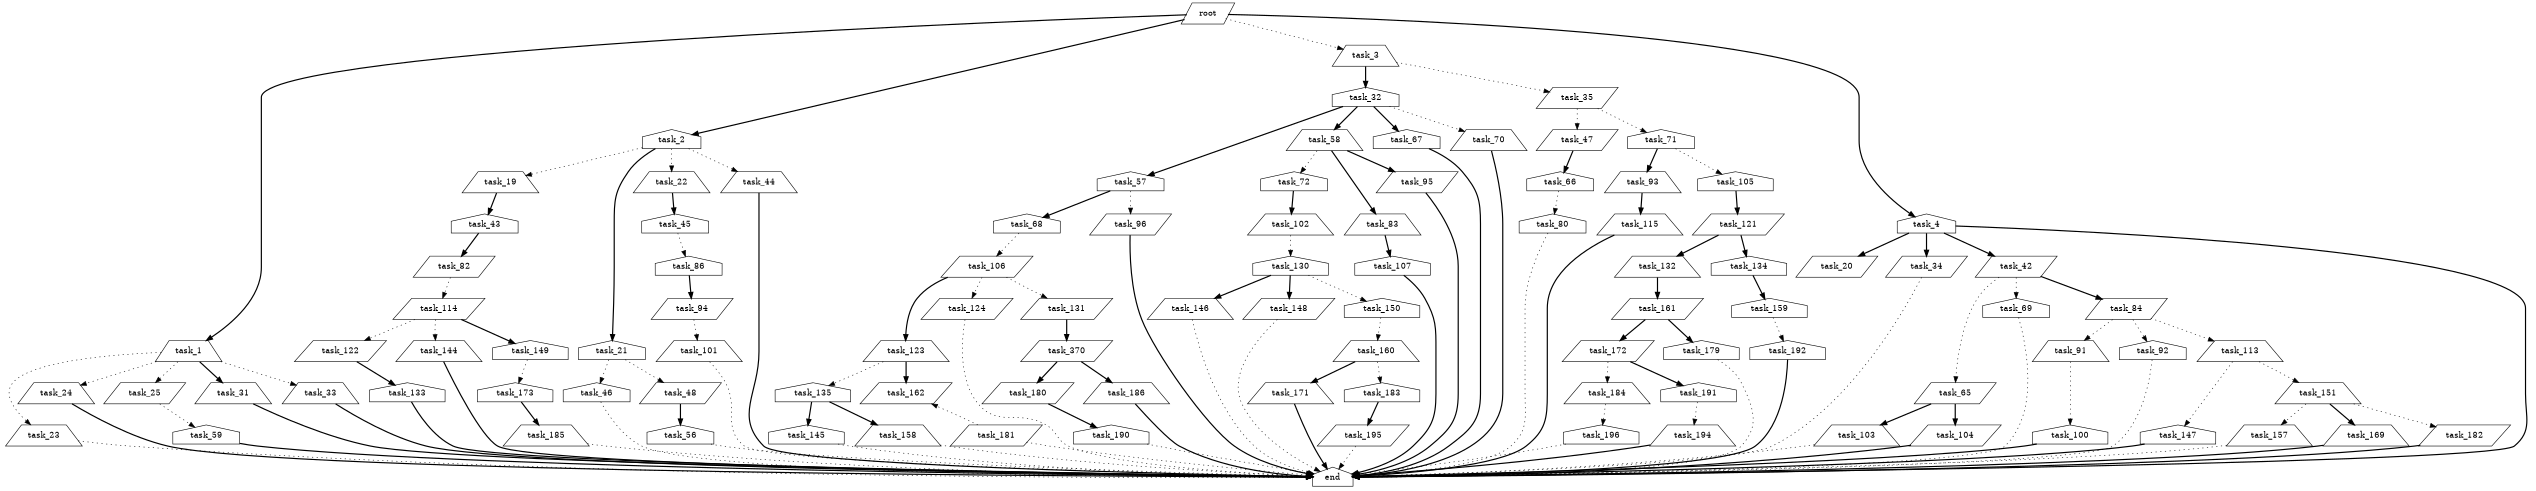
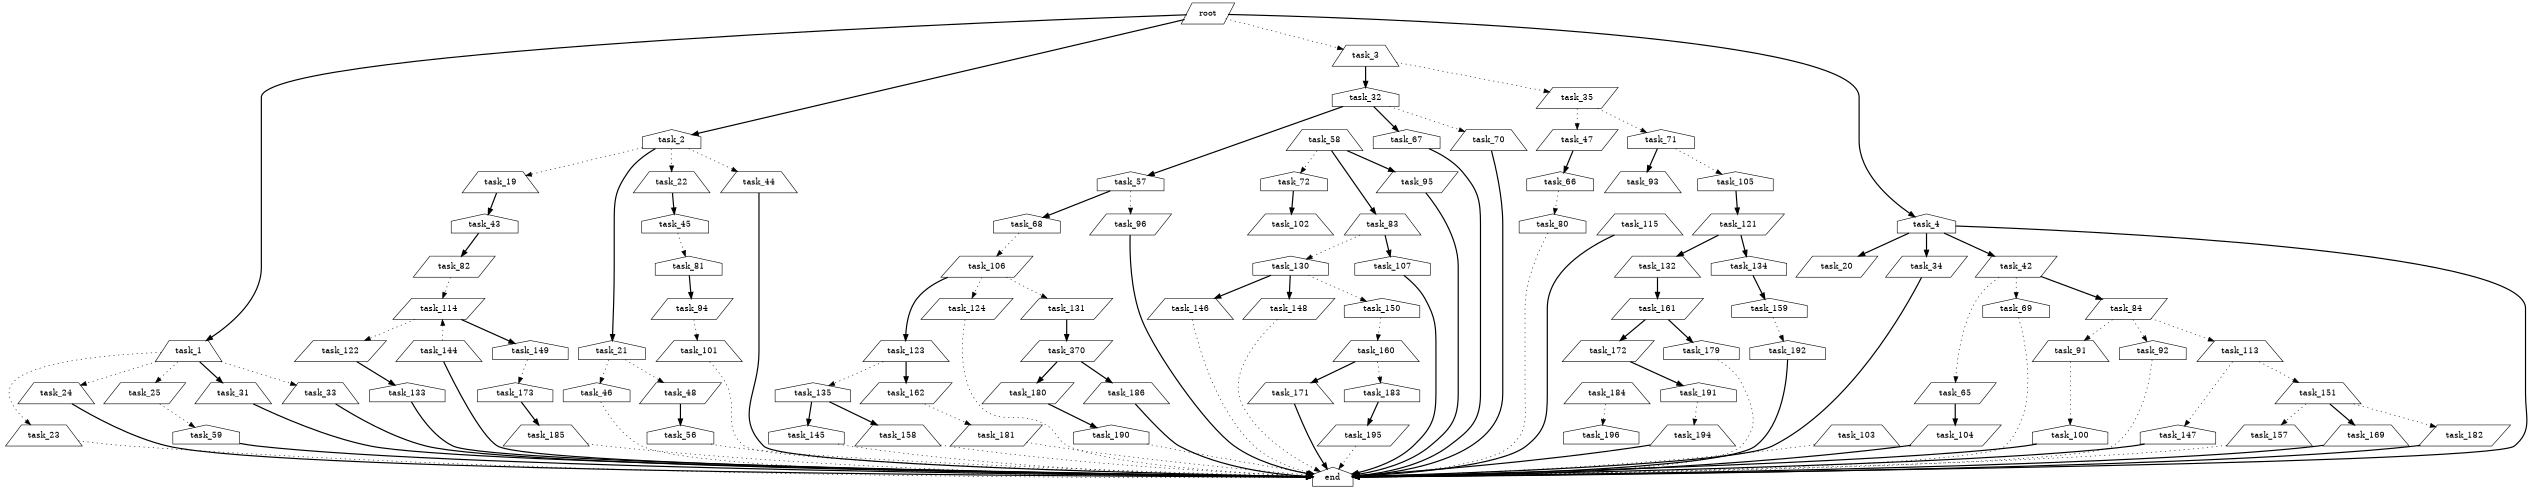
edge "task_32" -> "task_58": removed
edge "task_93" -> "task_115": removed
edge "task_102" -> "task_130": now "task_83" -> "task_130"
node "task_86": label "task_86" -> "task_81"
edge "task_114" -> "task_144": reversed
edge "task_172" -> "task_184": removed
edge "task_65" -> "task_103": removed
edge "task_181" -> "task_162": reversed
edge "task_34" -> "end": style dotted -> bold
edge "task_196" -> "end": removed
